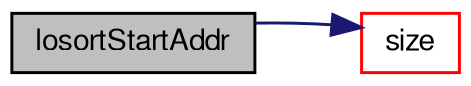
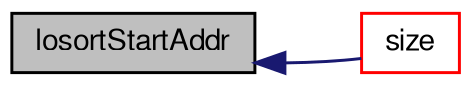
edge "losortStartAddr" -> "size": reversed
